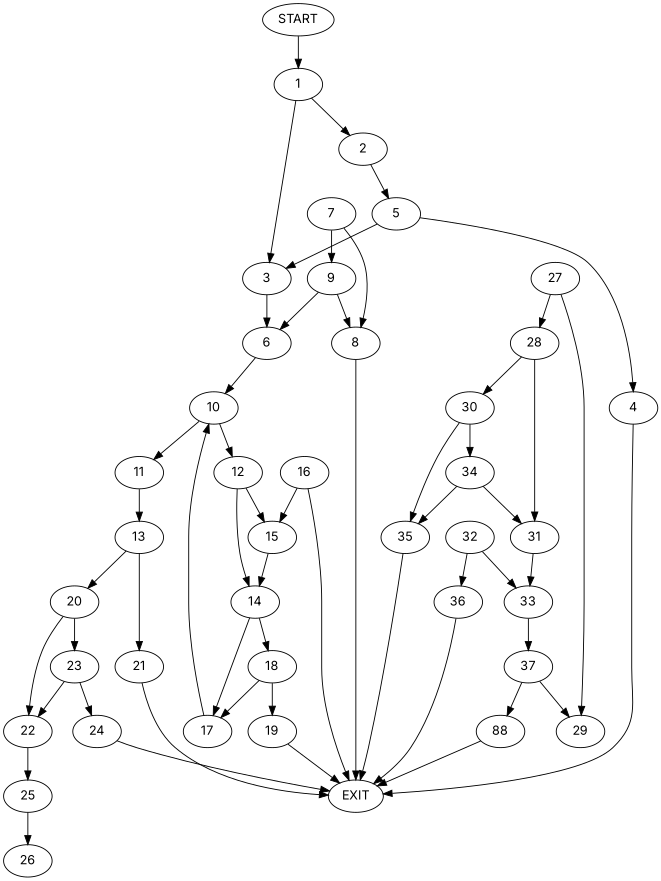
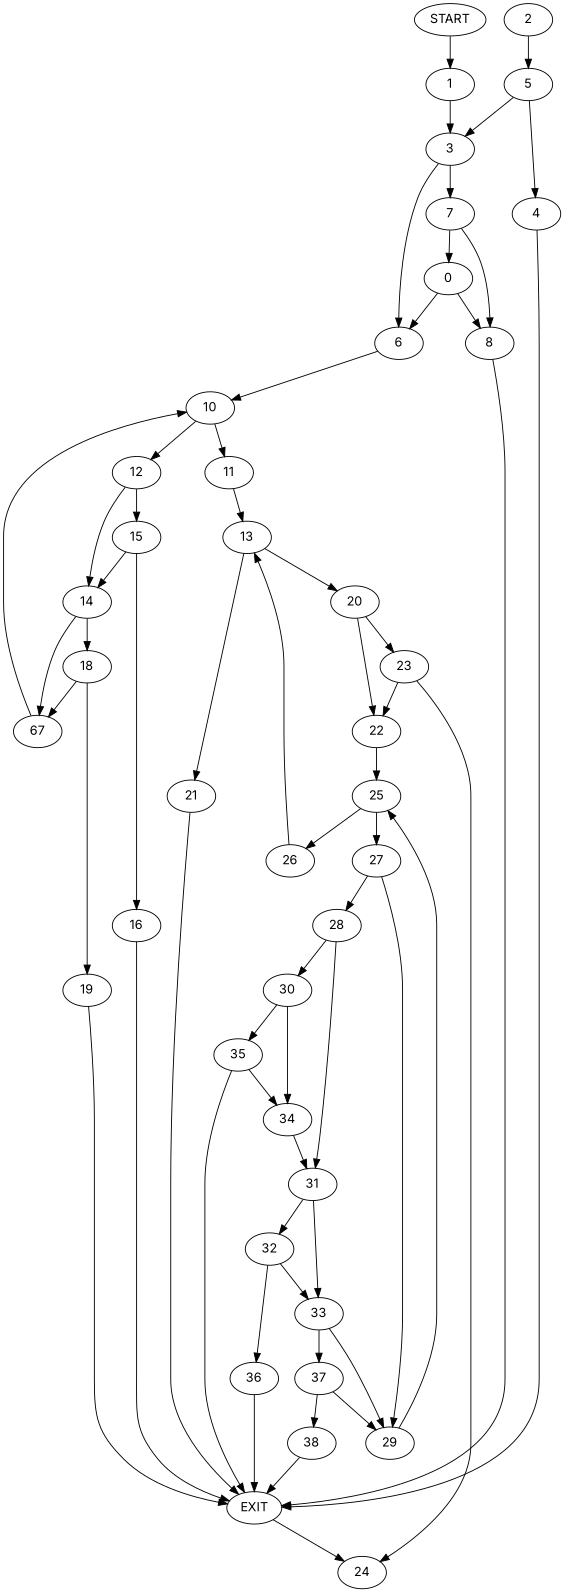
edge "1" -> "2": removed
edge "3" -> "7": added
node "9": label "9" -> "0"
edge "16" -> "15": reversed
edge "34" -> "35": reversed
edge "26" -> "13": added
node "17": label "17" -> "67"
node "88": label "88" -> "38"
edge "24" -> "EXIT": reversed
edge "25" -> "27": added
edge "29" -> "25": added
edge "31" -> "32": added
edge "33" -> "29": added
